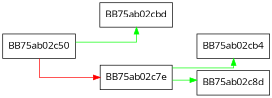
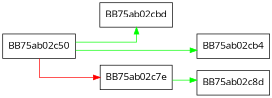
edge "BB75ab02c7e" -> "BB75ab02cb4": now "BB75ab02c50" -> "BB75ab02cb4"
